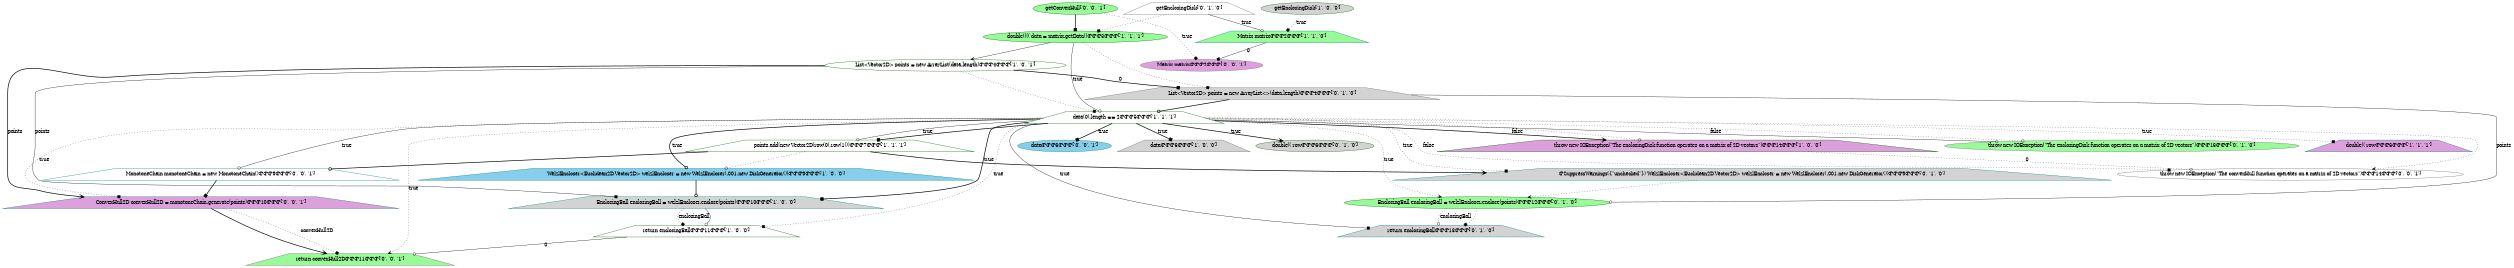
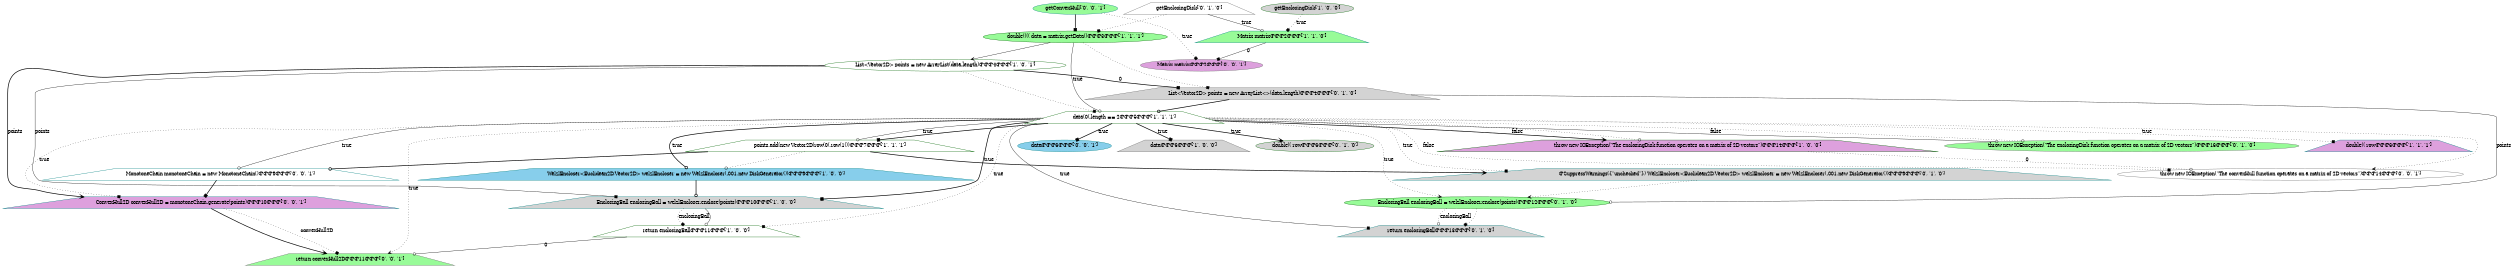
node "getConvexHull['0', '0', '1']": color darkgreen -> teal
